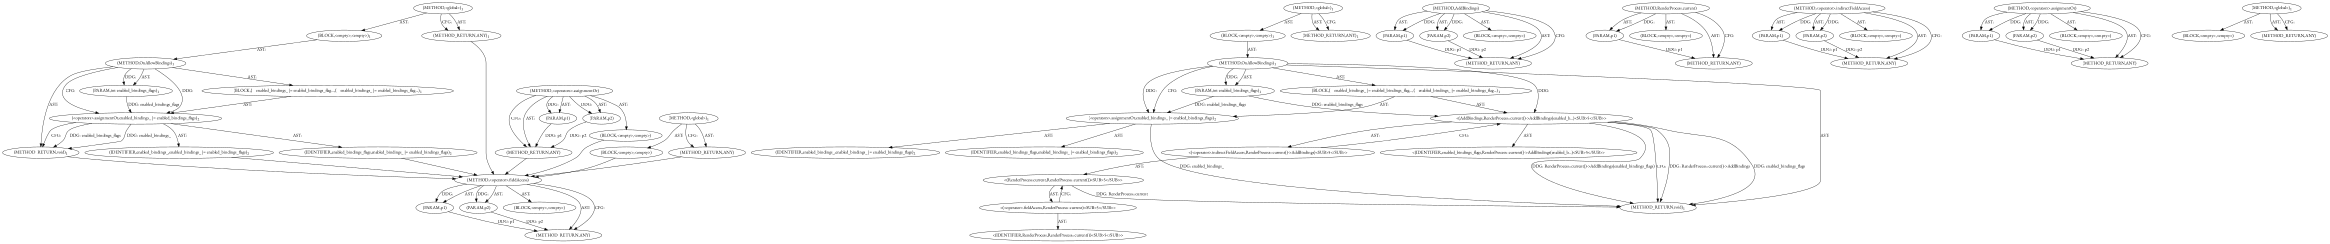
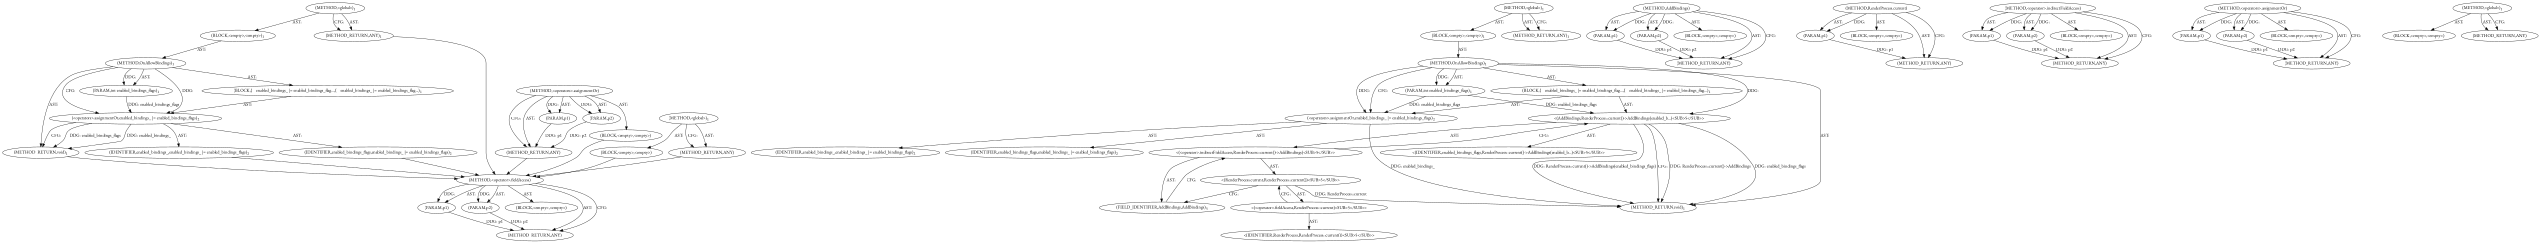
node "(FIELD_IDENTIFIER,AddBindings,AddBindings)": added
